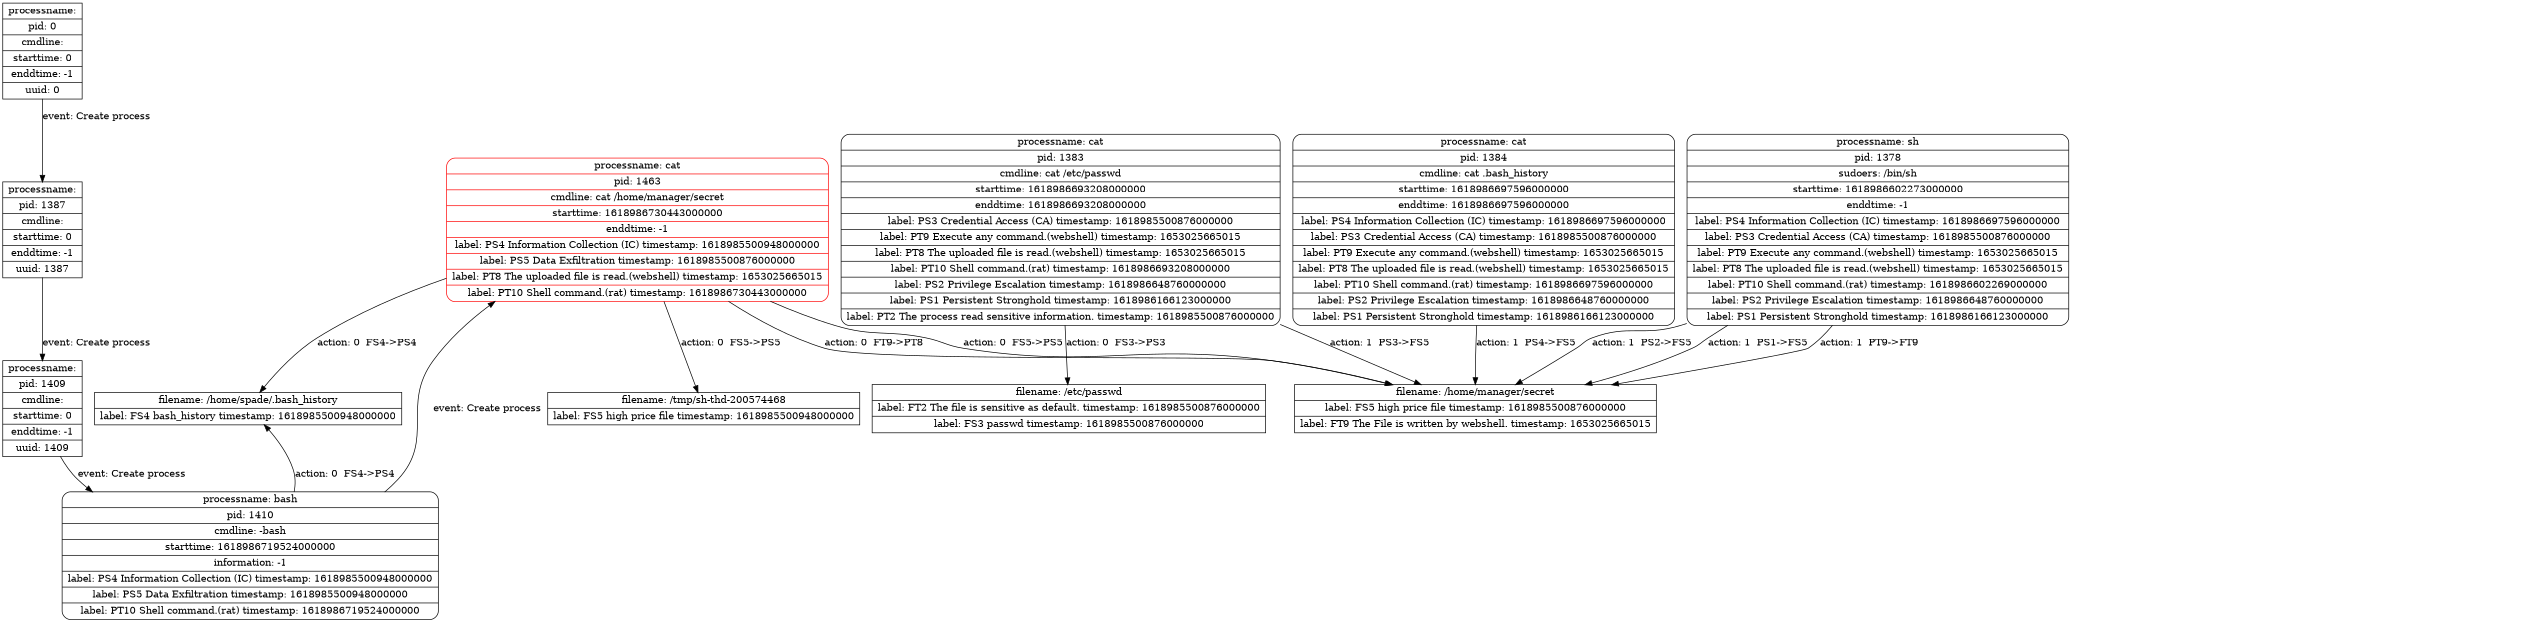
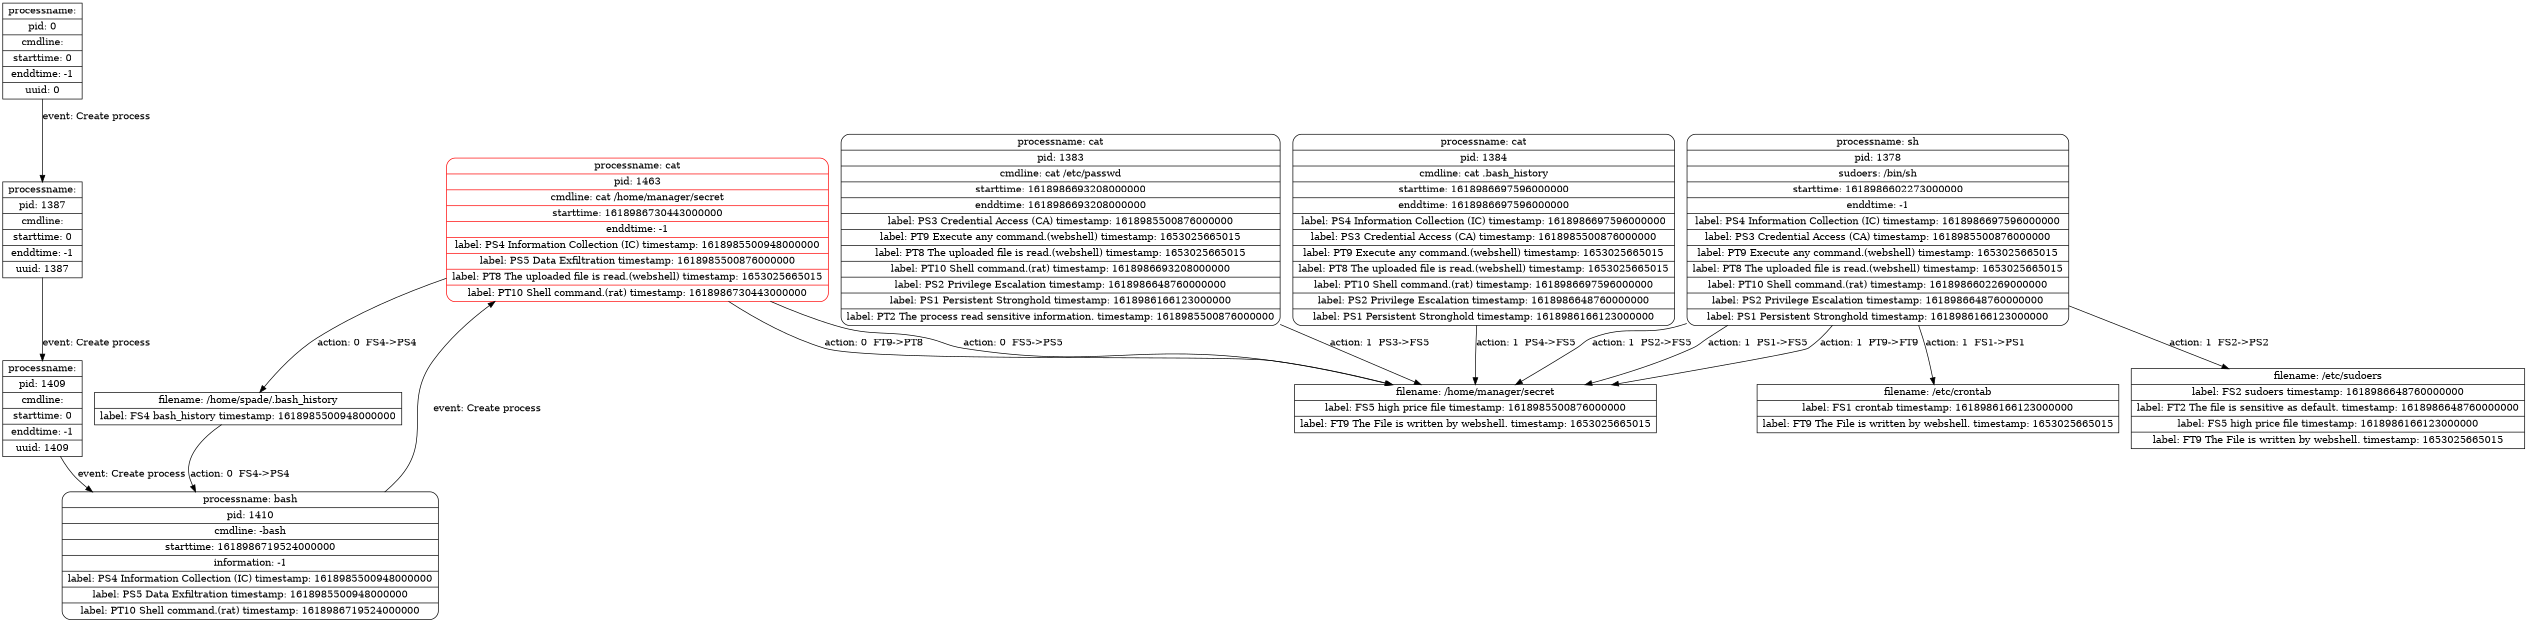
node "filename: /tmp/sh-thd-200574468": removed
node "filename: /etc/passwd": removed
node "filename: /etc/crontab": added
node "filename: /etc/sudoers": added
edge "processname: bash" -> "filename: /home/spade/.bash_history": reversed
